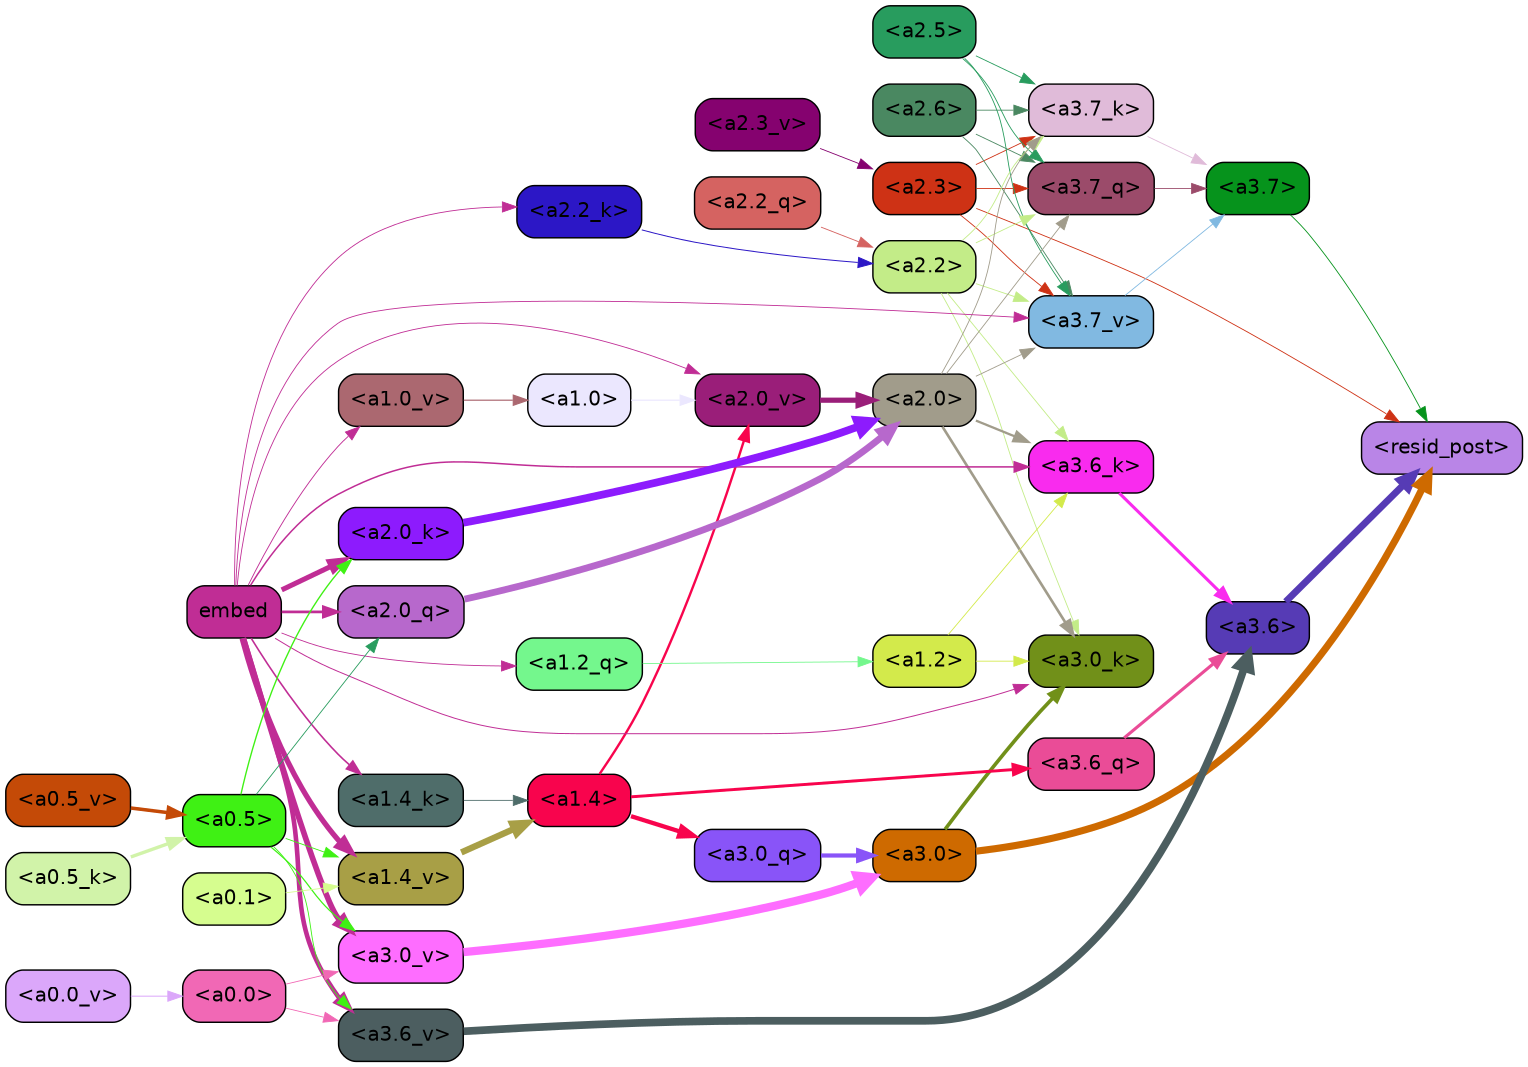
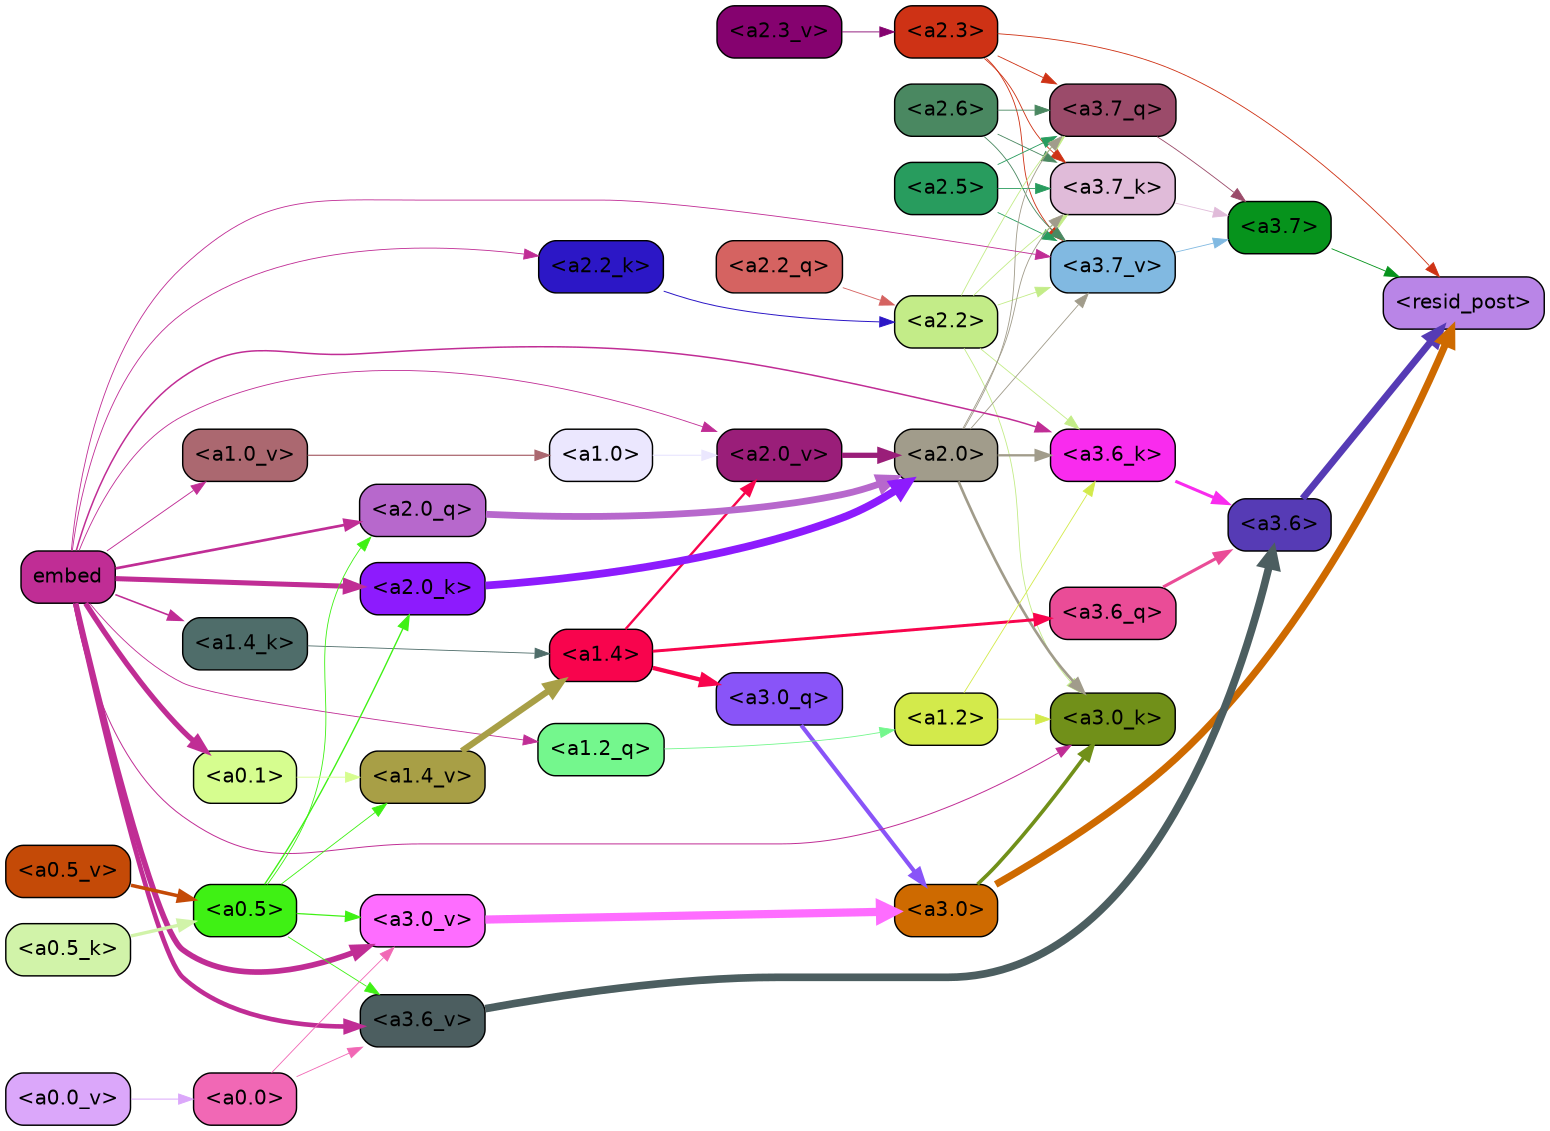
edge "<a0.5>" -> "<a2.0_q>": color #289c5e -> #3ff114
edge "embed" -> "<a1.4_v>": now "embed" -> "<a0.1>"
